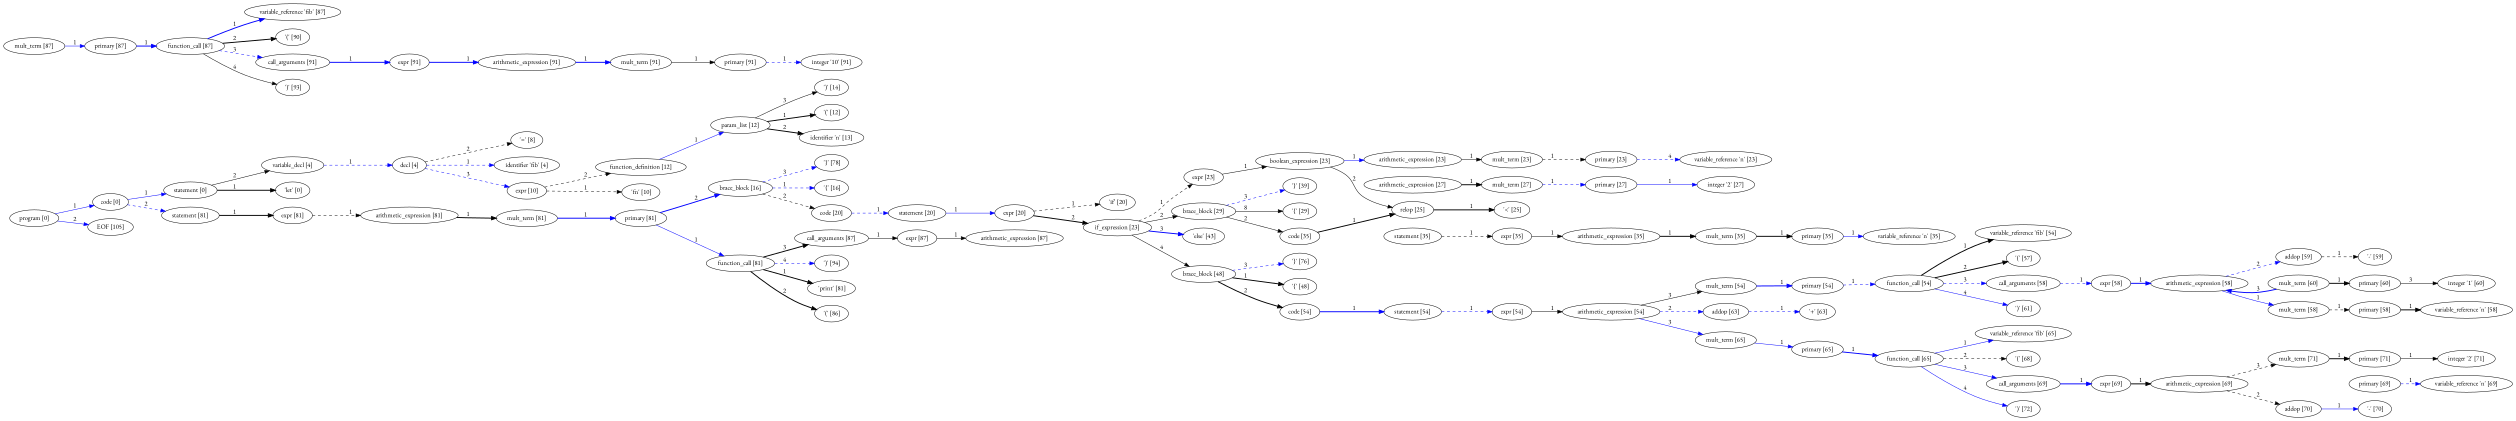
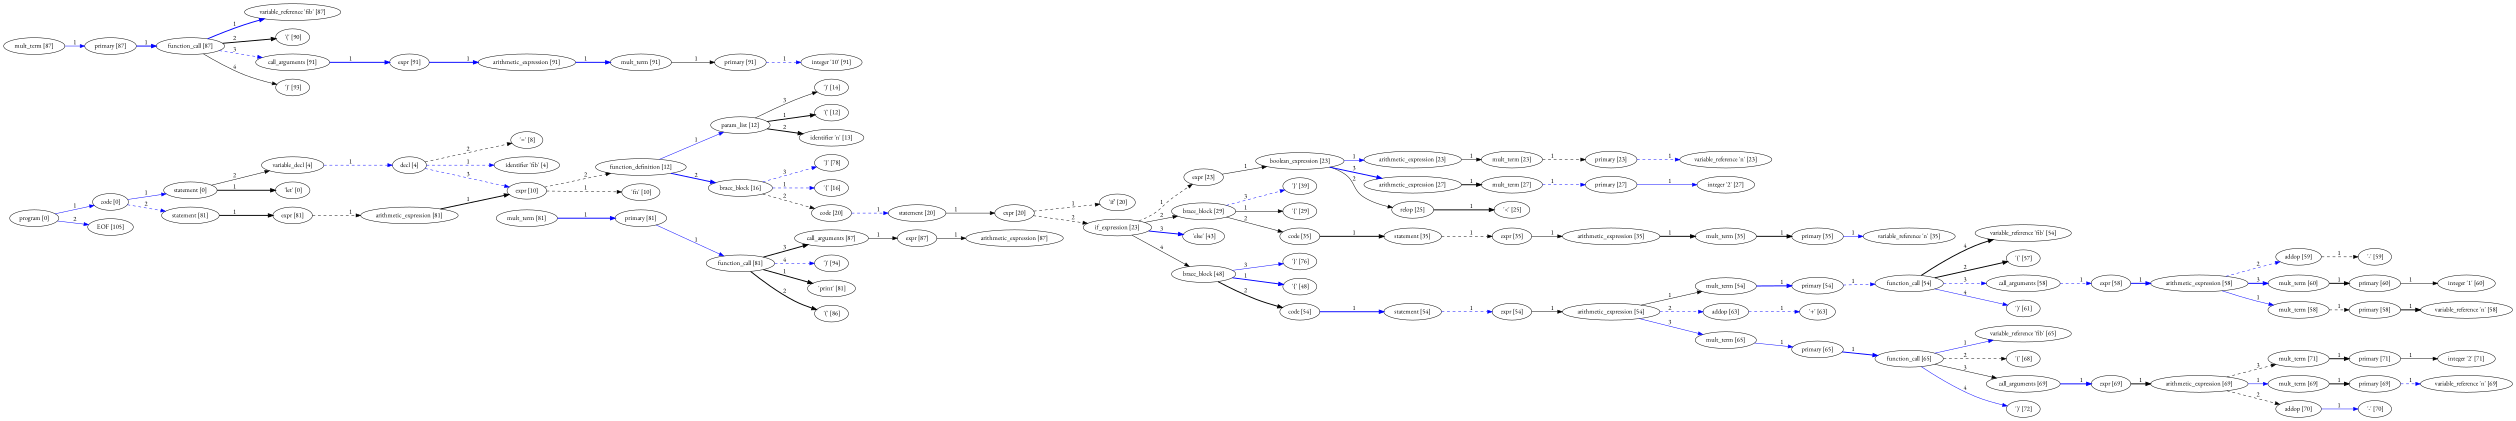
edge "primary [23]" -> "variable_reference 'n' [23]": label "4" -> "1"
edge "boolean_expression [23]" -> "arithmetic_expression [27]": added, label "3"
edge "primary [81]" -> "brace_block [16]": now "function_definition [12]" -> "brace_block [16]"
edge "brace_block [29]" -> "'{' [29]": label "8" -> "1"
edge "statement [20]" -> "expr [20]": color blue -> black
edge "arithmetic_expression [81]" -> "mult_term [81]": now "arithmetic_expression [81]" -> "expr [10]"
edge "expr [20]" -> "if_expression [23]": style bold -> dashed
edge "code [35]" -> "relop [25]": now "code [35]" -> "statement [35]"
edge "function_call [54]" -> "variable_reference 'fib' [54]": label "1" -> "4"
edge "brace_block [48]" -> "'}' [76]": style dashed -> solid
edge "primary [60]" -> "integer '1' [60]": label "3" -> "1"
edge "brace_block [48]" -> "'{' [48]": color black -> blue
edge "mult_term [60]" -> "arithmetic_expression [58]": reversed
edge "arithmetic_expression [54]" -> "mult_term [54]": label "3" -> "1"
edge "function_call [65]" -> "call_arguments [69]": color blue -> black
node "mult_term [69]": added
